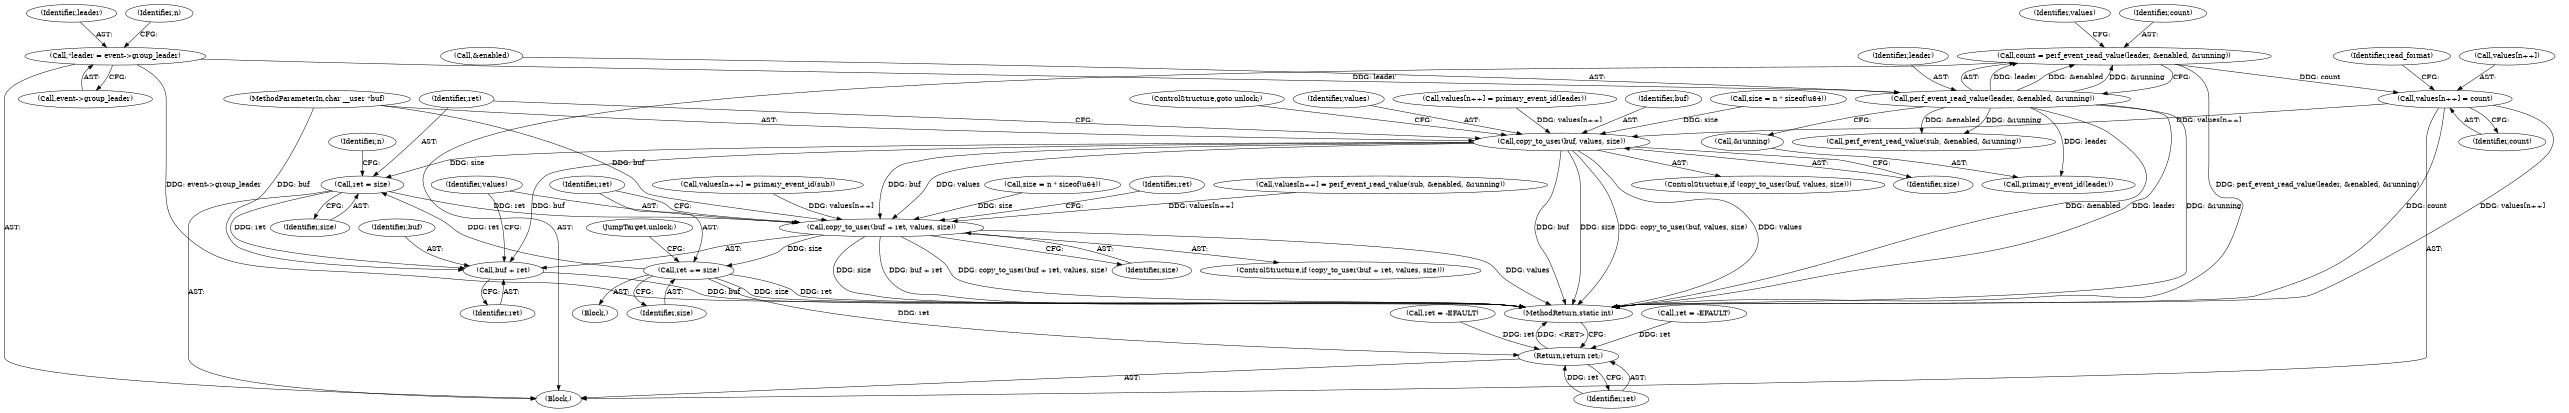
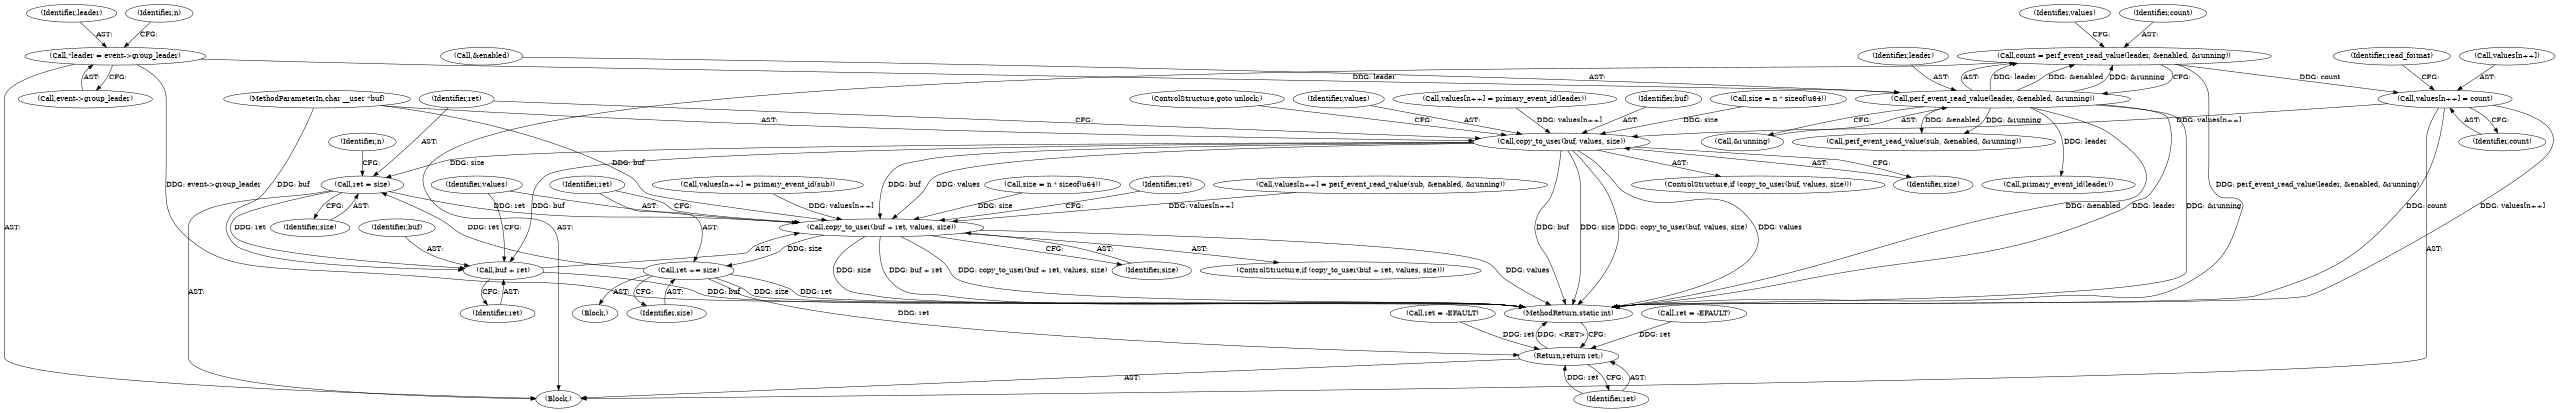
edge "(Call,&running)" -> "(Call,primary_event_id(leader))": now "(Call,&running)" -> "(Call,perf_event_read_value(leader, &enabled, &running))"
node "(JumpTarget,unlock:)": removed
edge "(Call,copy_to_user(buf + ret, values, size))" -> "(Call,buf + ret)": reversed
